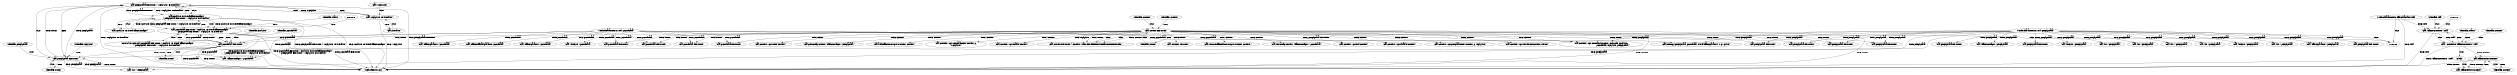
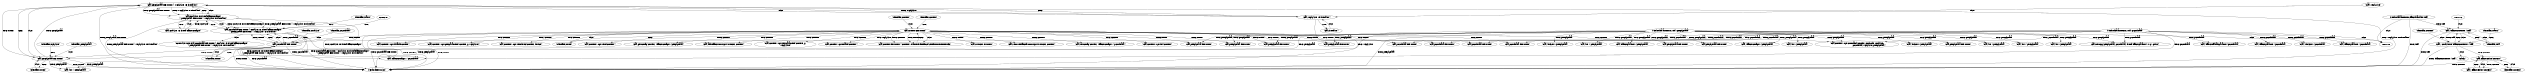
edge "(Call,context == NULL)" -> "(Call,context->ops.init(context))": label "DDG: pReplyData == NULL" -> "DDG: context"
edge "(Call,(effect_context_t *)self)" -> "(Identifier,self)": added, label "CFG:"
node "(Call,* context = (effect_context_t *)self)": label "(Call,* context = (effect_context_t *)self)" -> "(Call,* cmdSize = (effect_context_t *)self)"
edge "(MethodParameterIn,void *pReplyData)" -> "(MethodReturn,int)": added, label "DDG: pReplyData"
